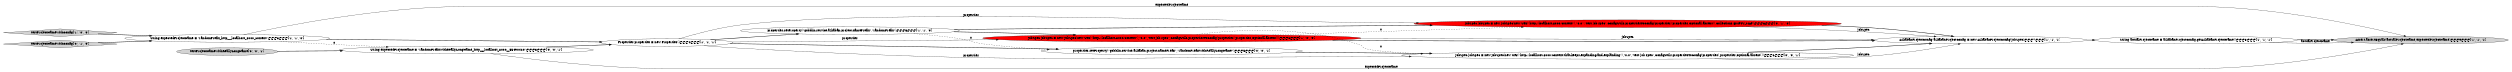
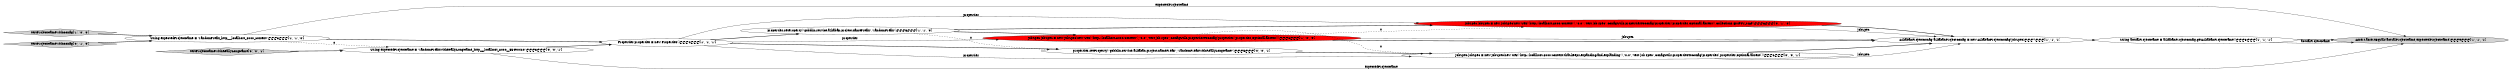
node "testProjectNameWithReallyLongName['0', '0', '1']": shape ellipse -> diamond
